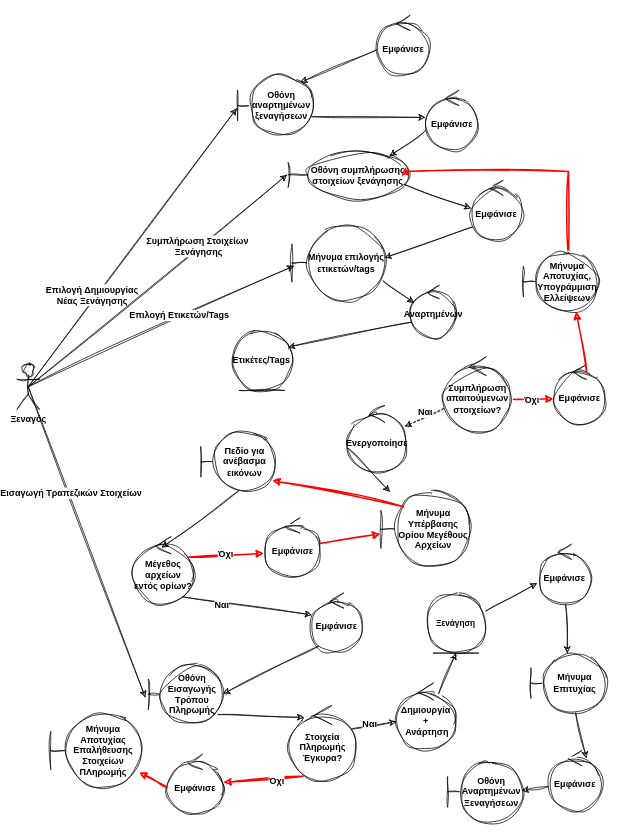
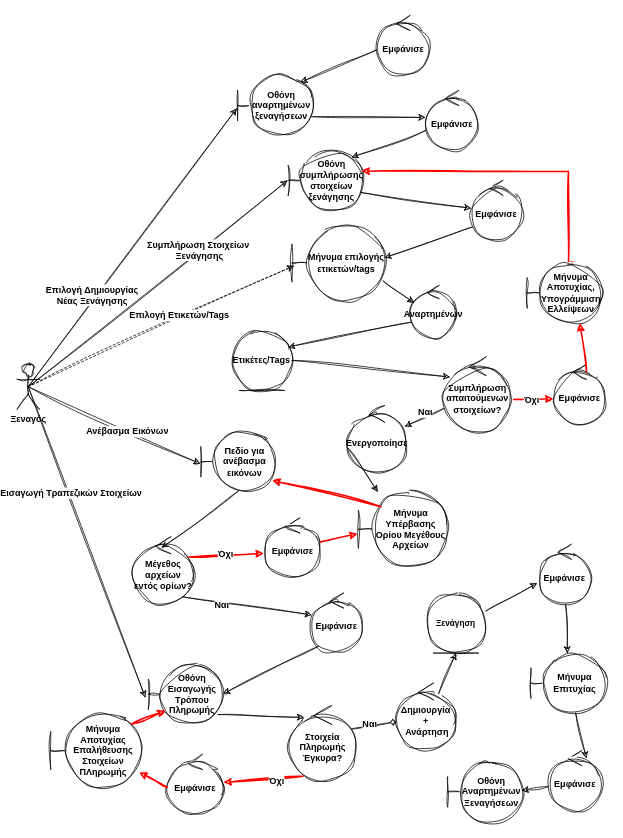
node "Οθόνη συμπλήρωσης στοιχείων ξενάγησης": size 120x49 -> 75x60
node "Μήνυμα Αποτυχίας, Υπογράμμιση Ελλείψεων": moved (561, 282) -> (564, 293)
edge "Ξεναγός" -> "Μήνυμα επιλογής ετικετών/tags": style solid -> dashed
edge "Ετικέτες/Tags" -> "Συμπλήρωση απαιτούμενων στοιχείων?": added
edge "Συμπλήρωση απαιτούμενων στοιχείων?" -> "Ενεργοποίησε": style dashed -> solid
edge "Ξεναγός" -> "Πεδίο για ανέβασμα εικόνων": added, label "Ανέβασμα Εικόνων"
node "Μήνυμα Υπέρβασης Ορίου Μεγέθους Αρχείων": moved (426, 529) -> (403, 529)
edge "Πεδίο για ανέβασμα εικόνων" -> "Μέγεθος αρχείων εντός ορίων?": arrowhead classic -> open
edge "Μήνυμα Αποτυχίας Επαλήθευσης Στοιχείων ΠΛηρωμής" -> "Οθόνη Εισαγωγής Τρόπου Πληρωμής": added
edge "Στοιχεία Πληρωμής Έγκυρα?" -> "Δημιουργία + Ανάρτηση": arrowhead classic -> diamond
